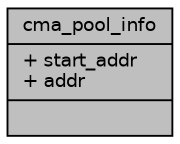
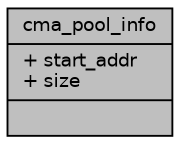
node "cma_pool_info": text "+ addr" -> "+ size"
